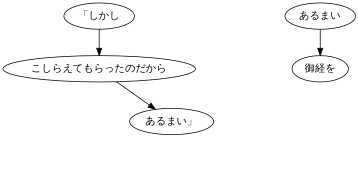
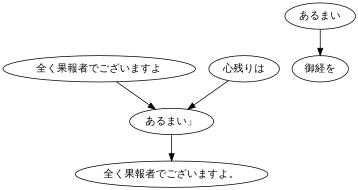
node "「しかし": removed
node "こしらえてもらったのだから": label "こしらえてもらったのだから" -> "全く果報者でございますよ"
node "心残りは": added
node "全く果報者でございますよ。": added
